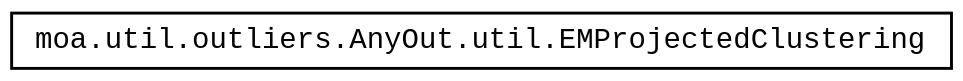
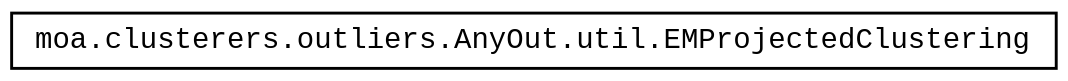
node "moa.util.outliers.AnyOut.util.EMProjectedClustering": label "moa.util.outliers.AnyOut.util.EMProjectedClustering" -> "moa.clusterers.outliers.AnyOut.util.EMProjectedClustering"
